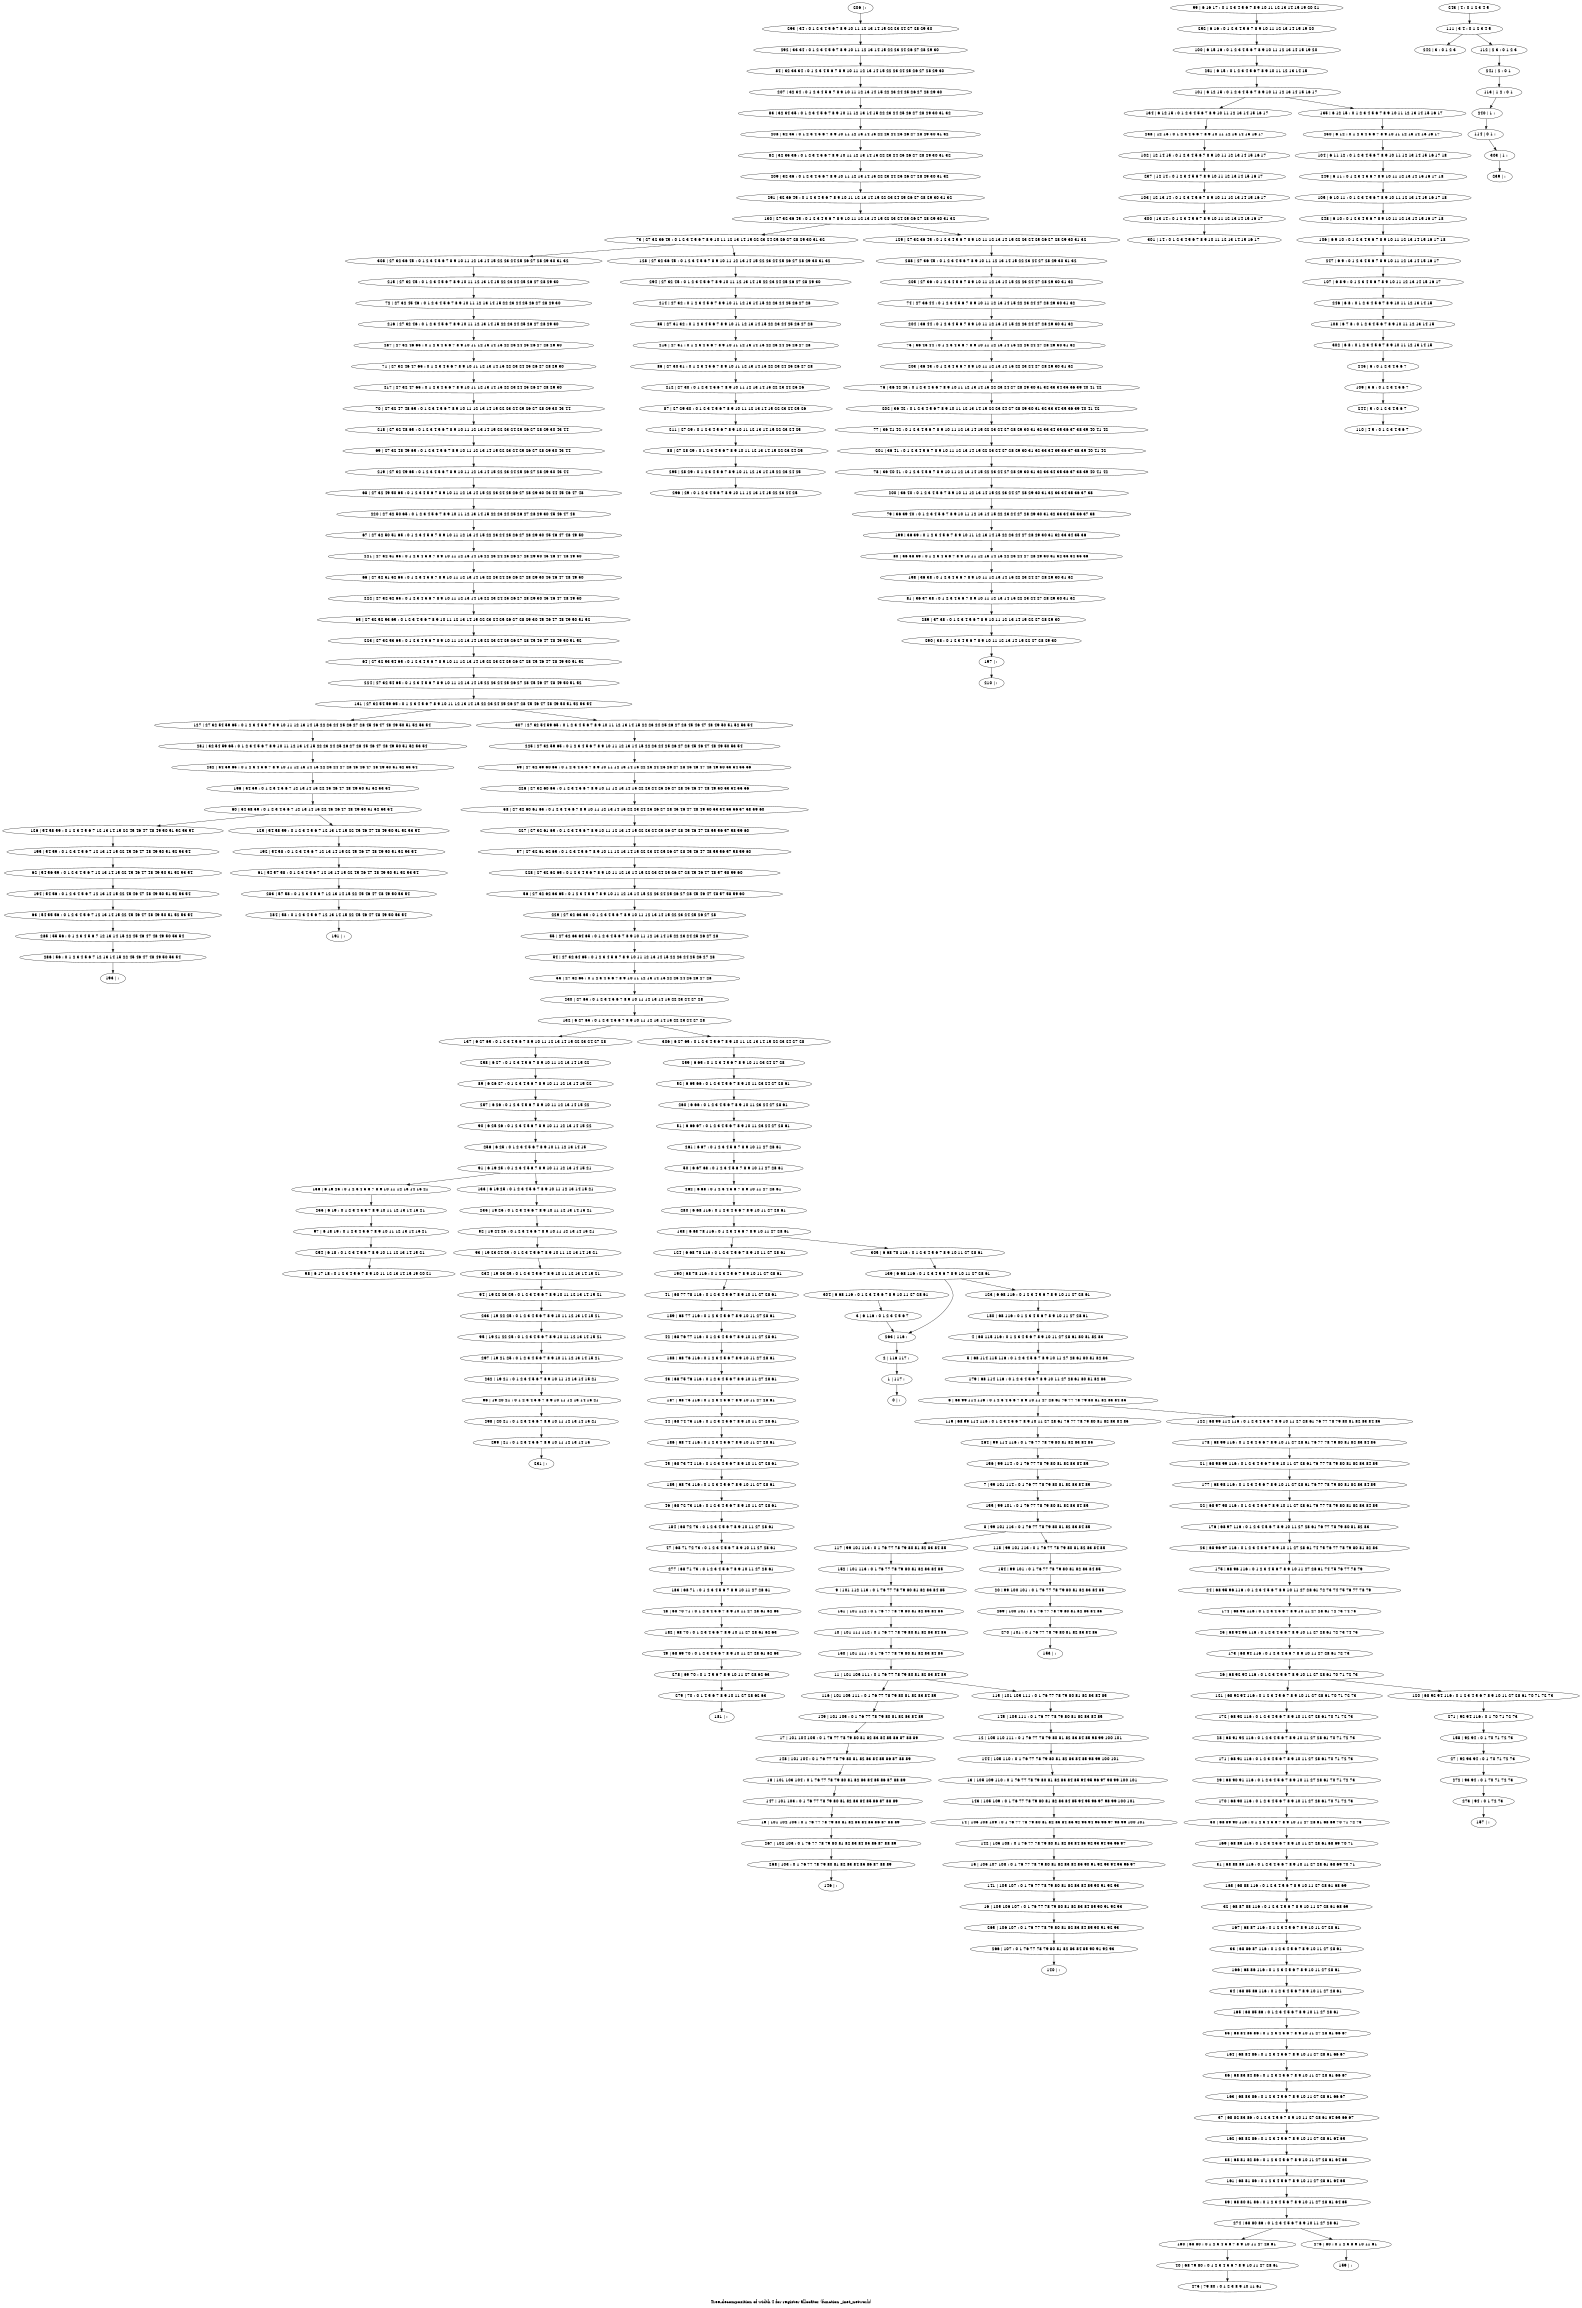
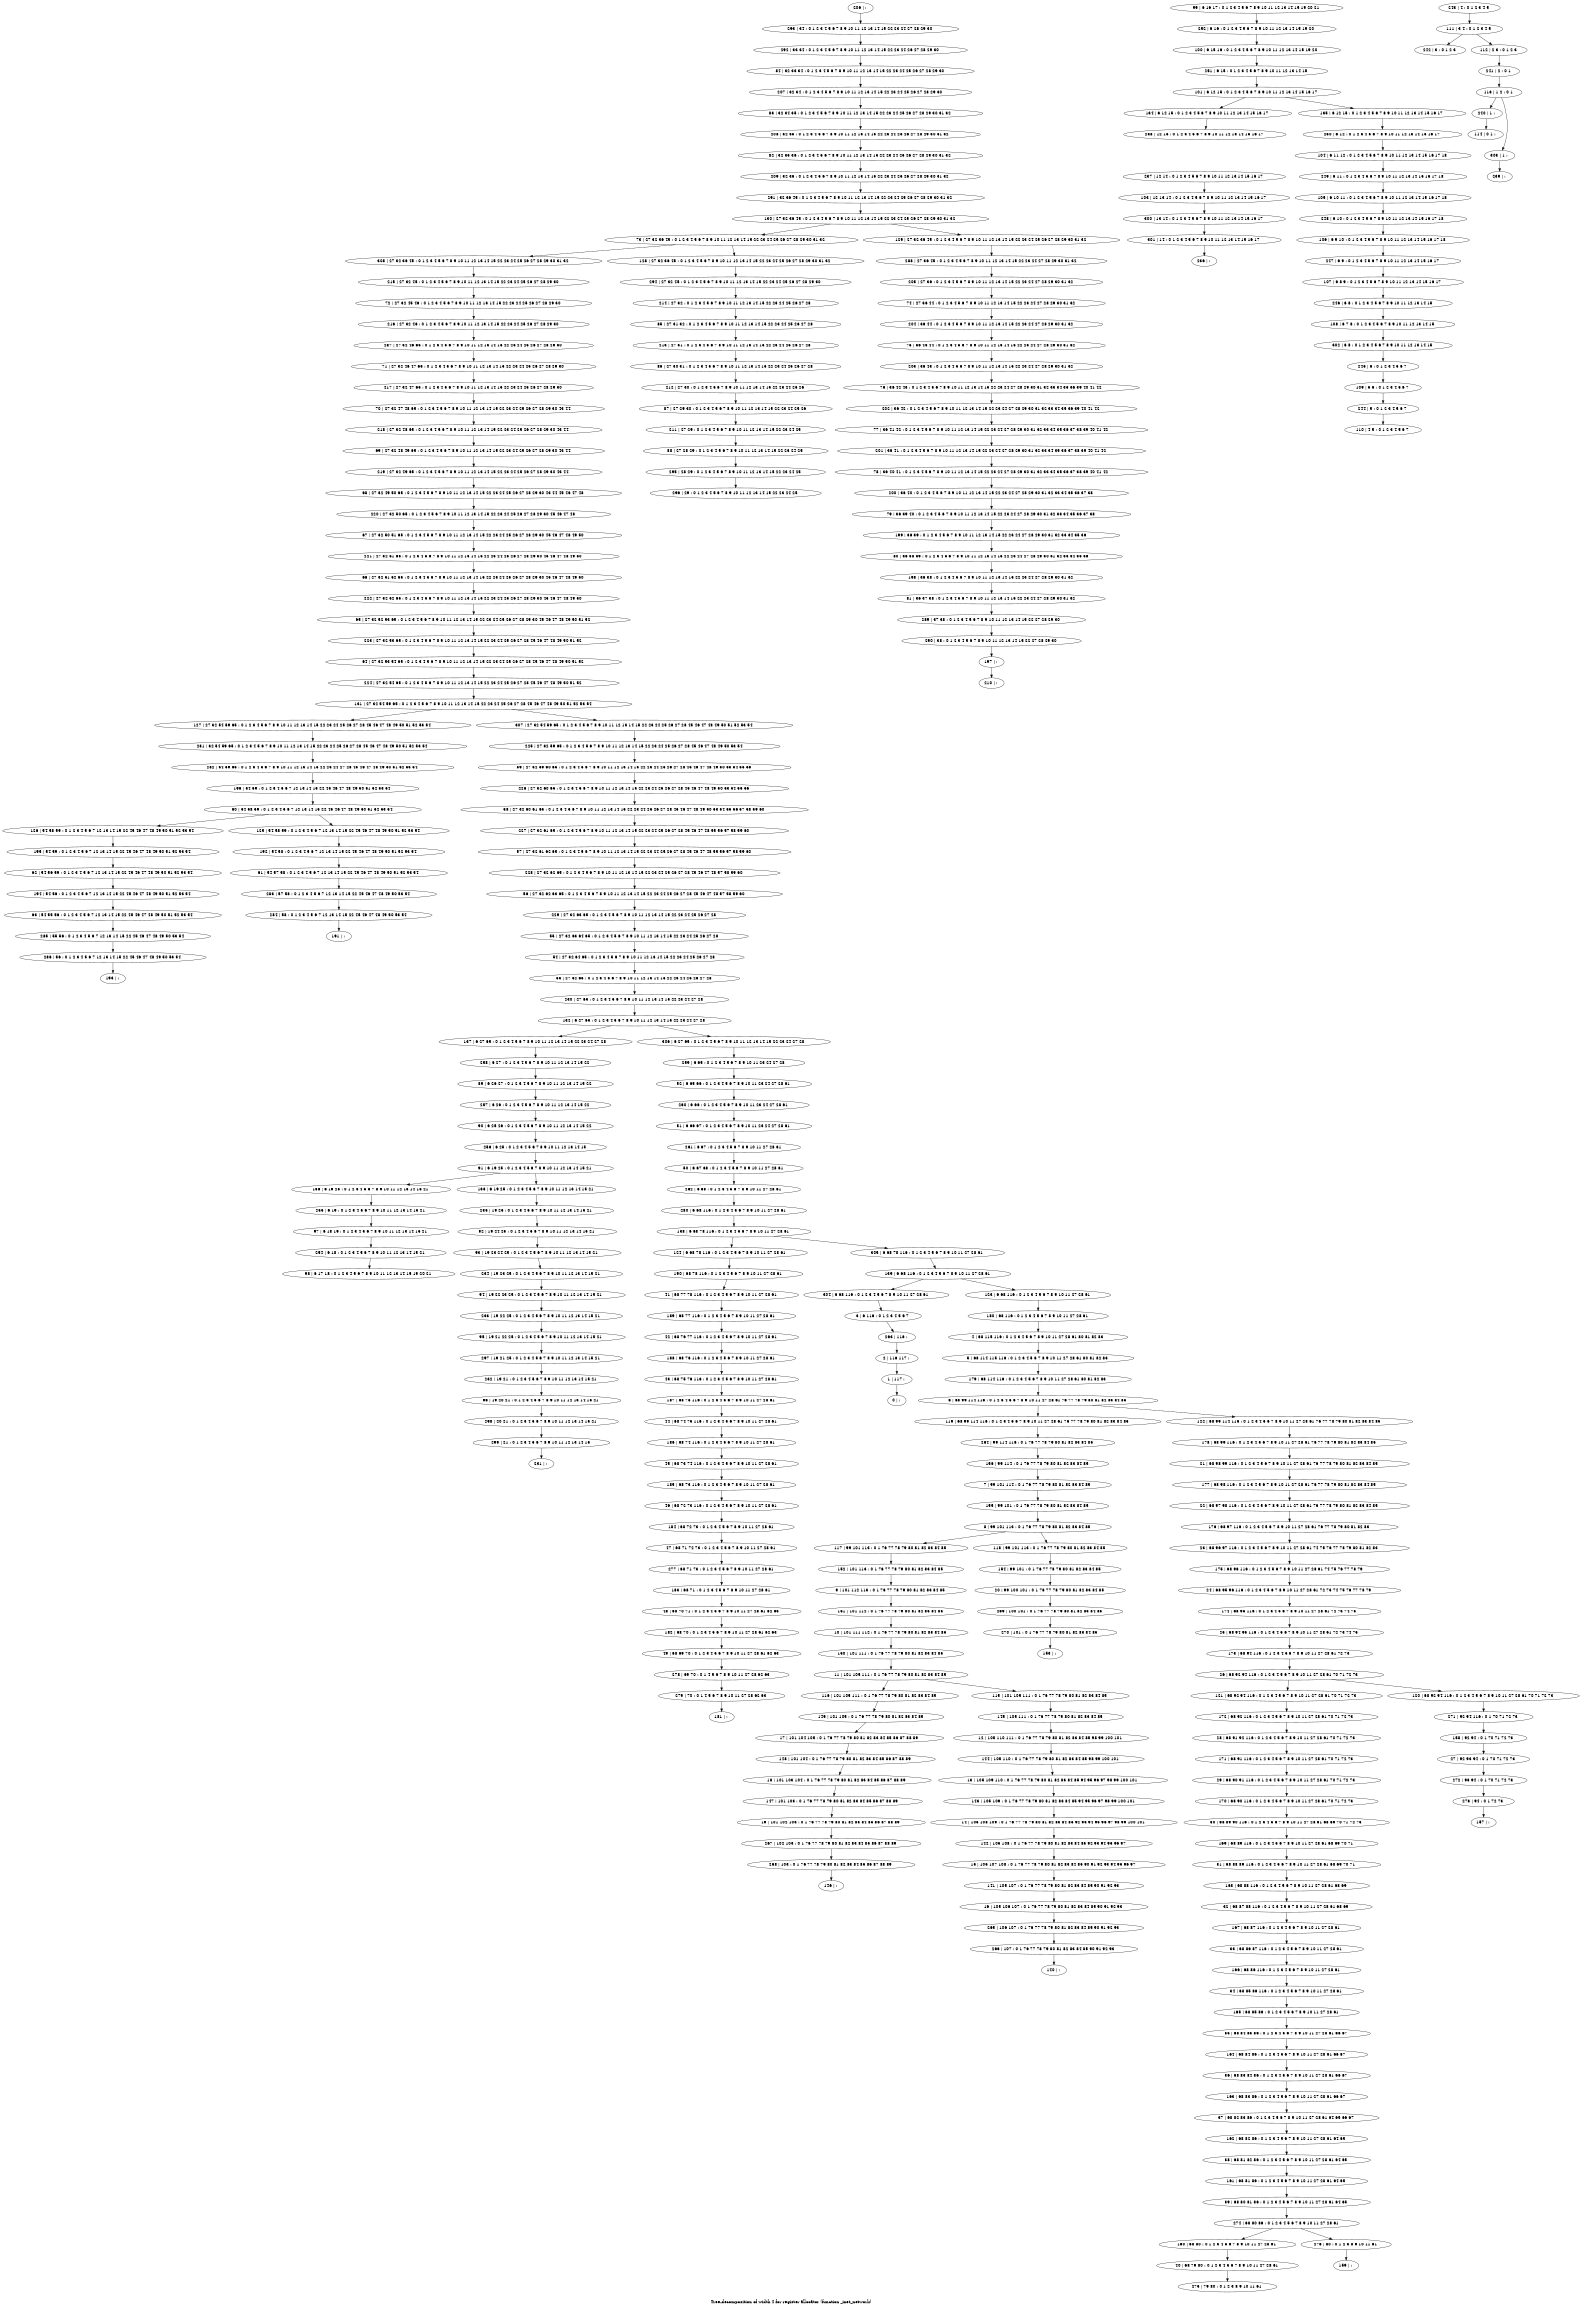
edge "114 | 0 1 :" -> "303 | 1 :": now "113 | 1 2 : 0 1" -> "303 | 1 :"
node "102 | 12 14 15 : 0 1 2 3 4 5 6 7 8 9 10 11 12 13 14 15 16 17": removed
node "236 | :": added
edge "139 | 6 68 116 : 0 1 2 3 4 5 6 7 8 9 10 11 27 28 61" -> "263 | 116 :": now "139 | 6 68 116 : 0 1 2 3 4 5 6 7 8 9 10 11 27 28 61" -> "304 | 6 68 116 : 0 1 2 3 4 5 6 7 8 9 10 11 27 28 61"
